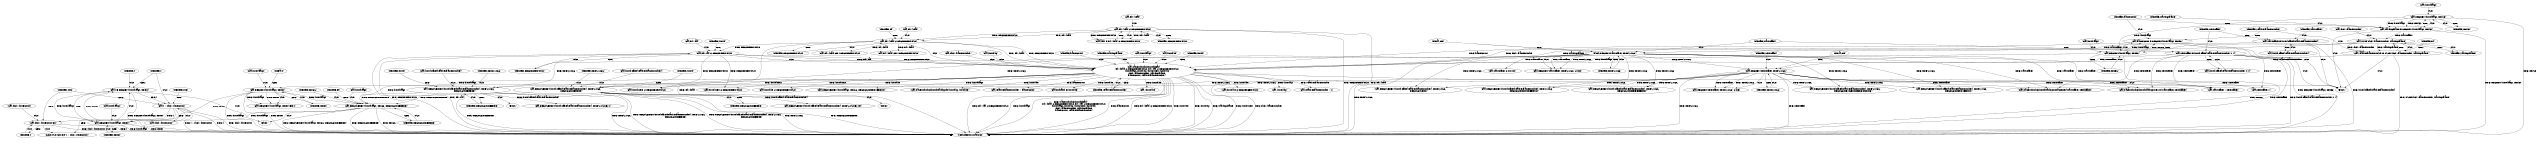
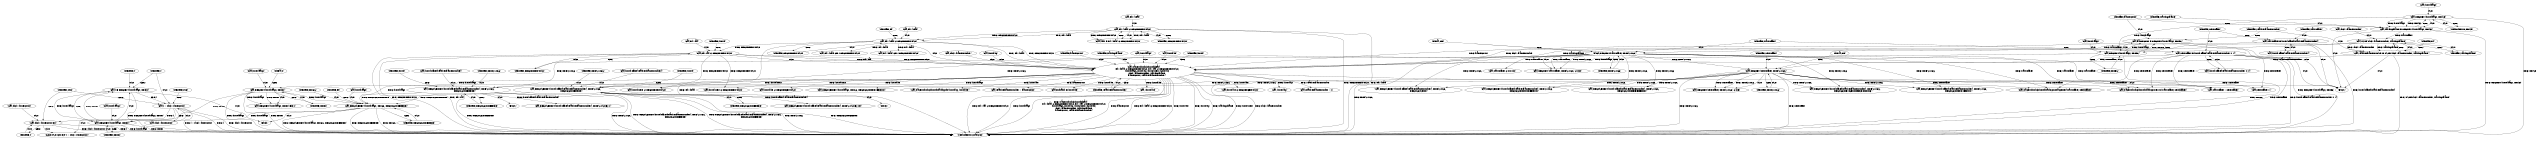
node "(Identifier,TD_SF)": label "(Identifier,TD_SF)" -> "(MethodReturn,TD_SF)"
edge "(Call,i < ohci->done_count)" -> "(ControlStructure,if (i < ohci->done_count))": label "CFG: " -> "AST: "
